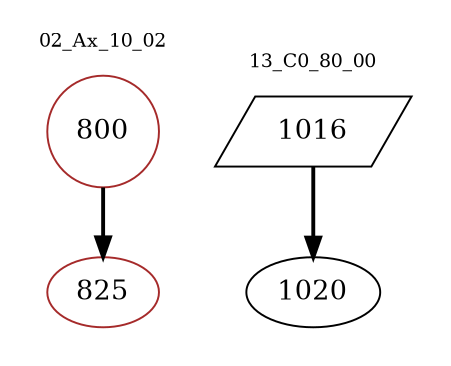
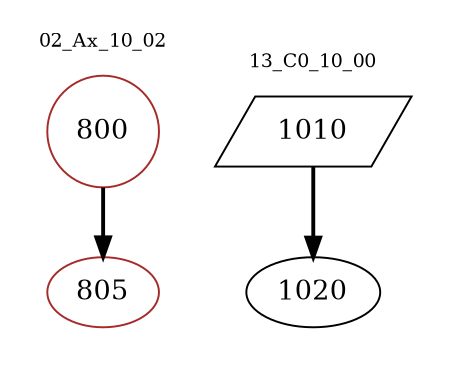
cluster "13_C0_80_00": label "13_C0_80_00" -> "13_C0_10_00"
node "1016": label "1016" -> "1010"
node "825": label "825" -> "805"
